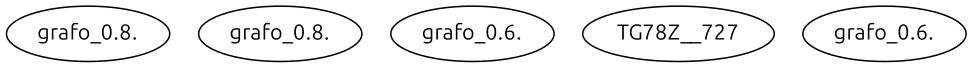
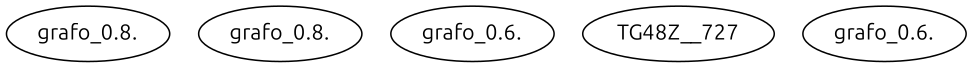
node "TG78Z__727": label "TG78Z__727" -> "TG48Z__727"
